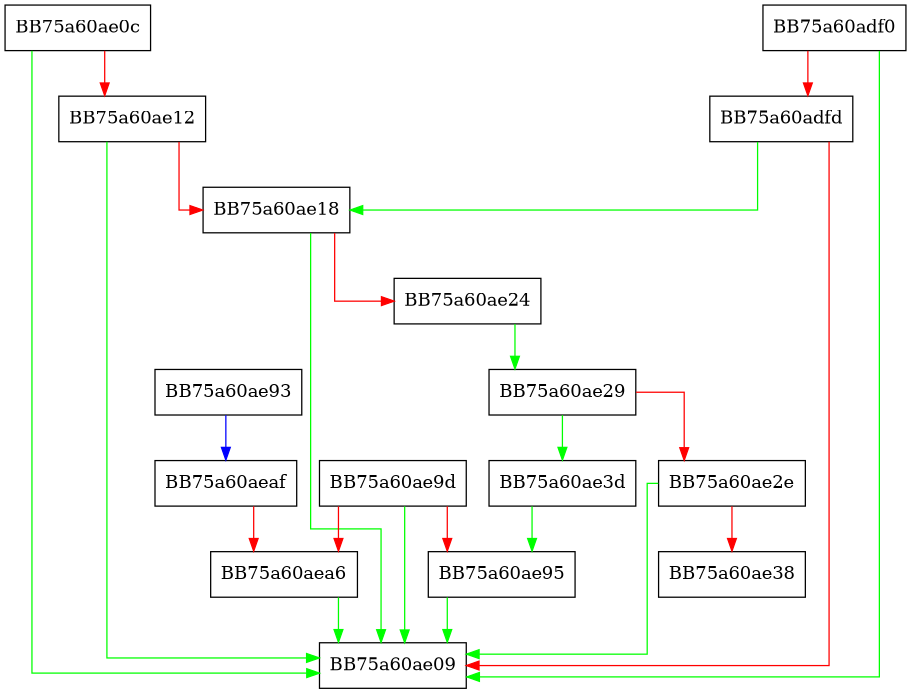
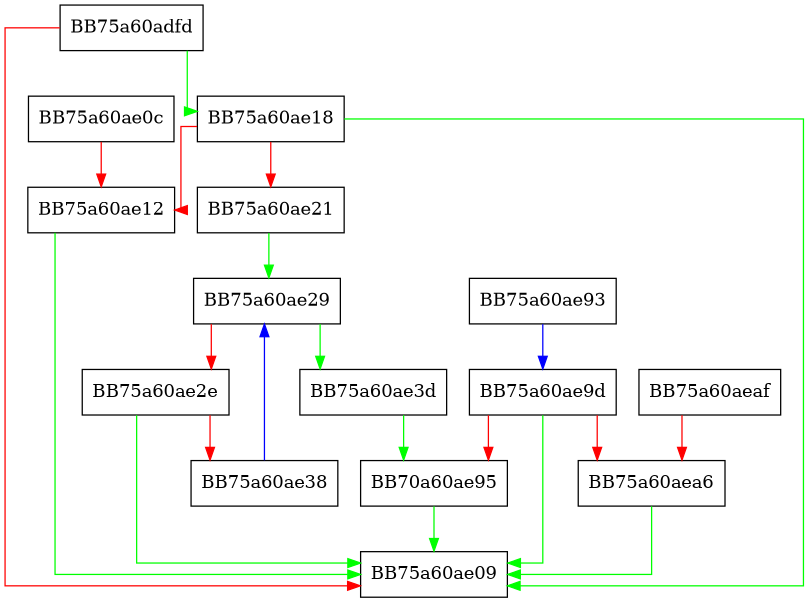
node "BB75a60adf0": removed
edge "BB75a60ae12" -> "BB75a60ae18": reversed
node "BB75a60ae24": label "BB75a60ae24" -> "BB75a60ae21"
edge "BB75a60ae38" -> "BB75a60ae29": added
edge "BB75a60ae93" -> "BB75a60aeaf": now "BB75a60ae93" -> "BB75a60ae9d"
edge "BB75a60ae0c" -> "BB75a60ae09": removed
node "BB75a60ae95": label "BB75a60ae95" -> "BB70a60ae95"
